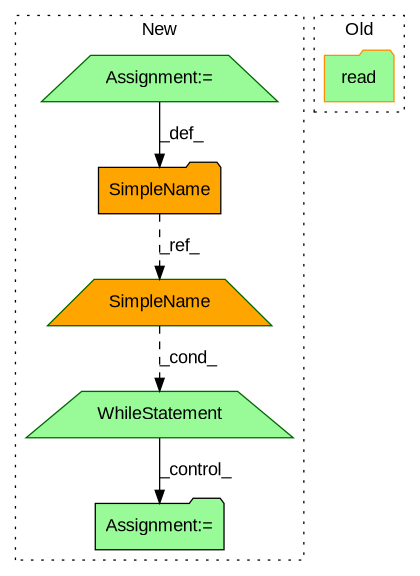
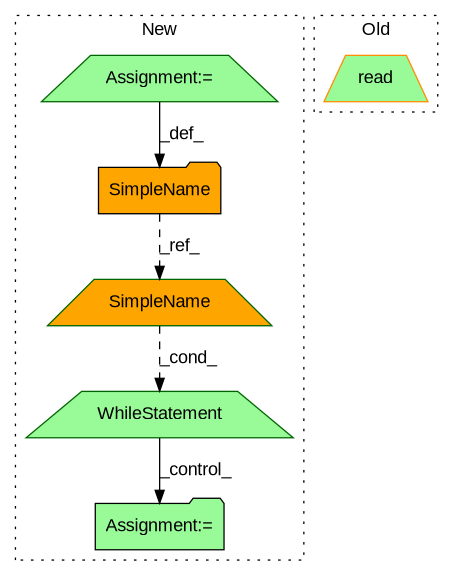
node "read": shape folder -> trapezium
